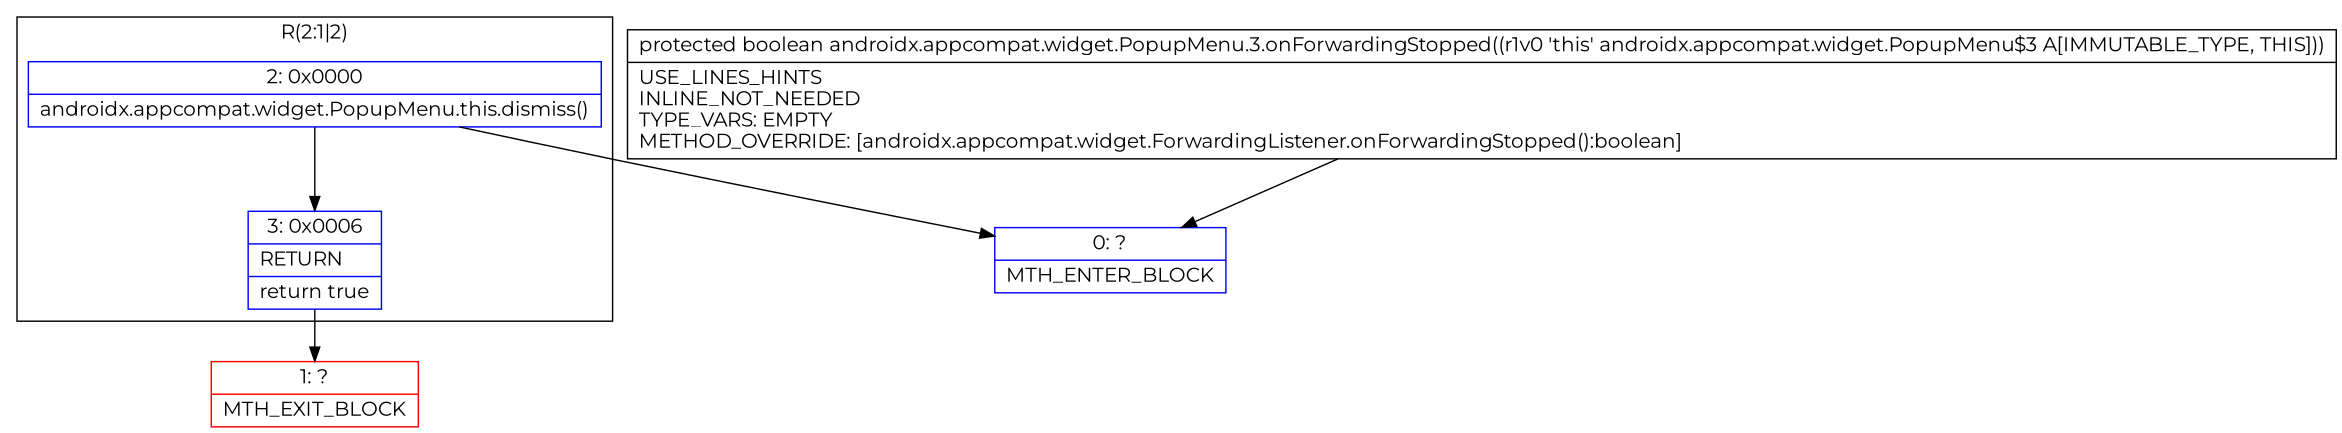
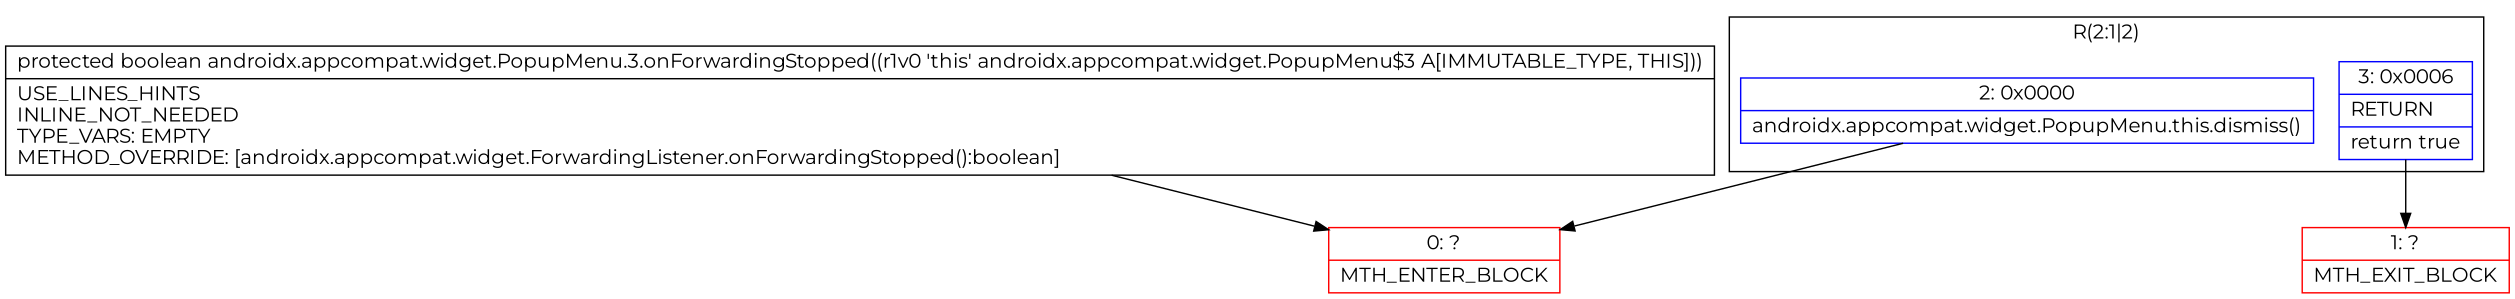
edge "2: 0x0000" -> "3: 0x0006": removed
node "0: ?": color blue -> red
